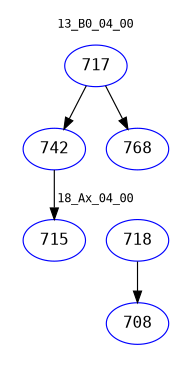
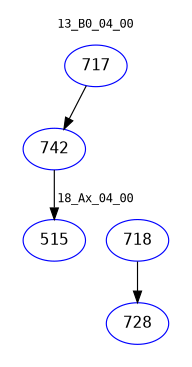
node "768": removed
node "715": label "715" -> "515"
node "708": label "708" -> "728"
